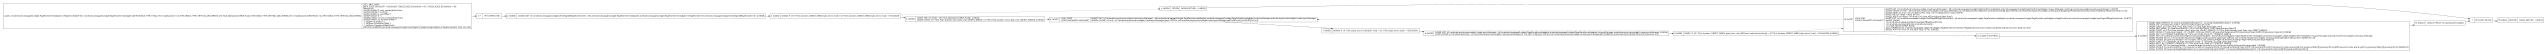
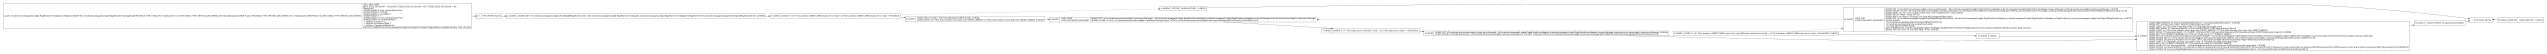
node "0: ?": text "MTH_ENTER_END" -> "MTH_ENTER_BLOCK"
edge "1: ?" -> "13: 0x004e": reversed
edge "8: 0x000f" -> "9: 0x0015": now "8: 0x000f" -> "11: 0x0029"
node "14: 0x0029": text "SYNTHETIC" -> "VIRTUAL"
